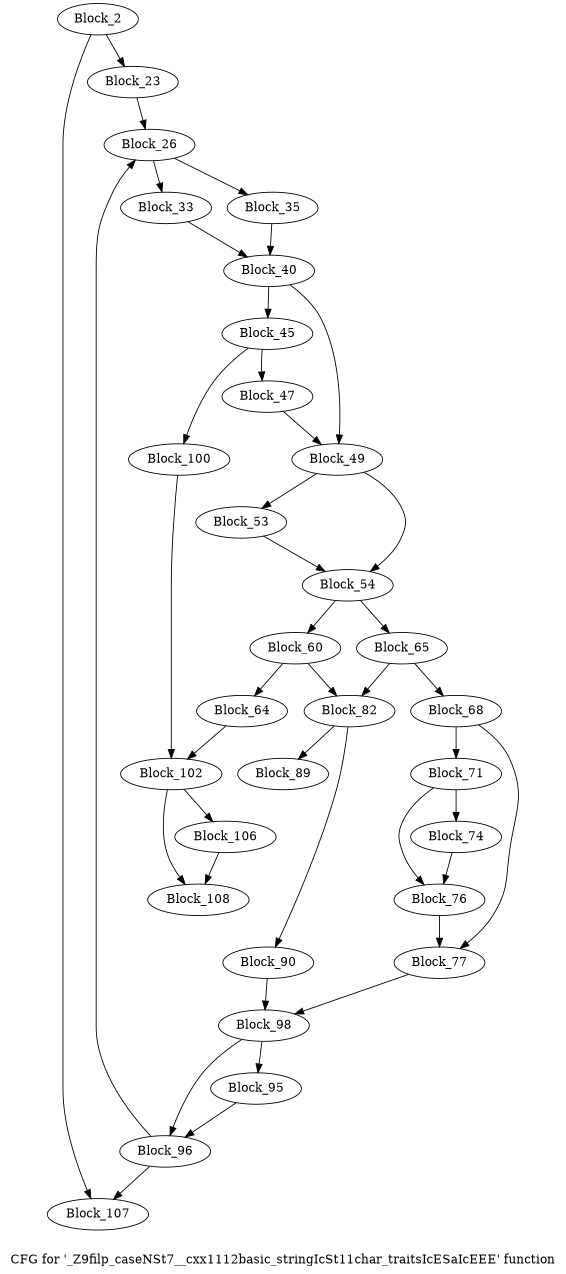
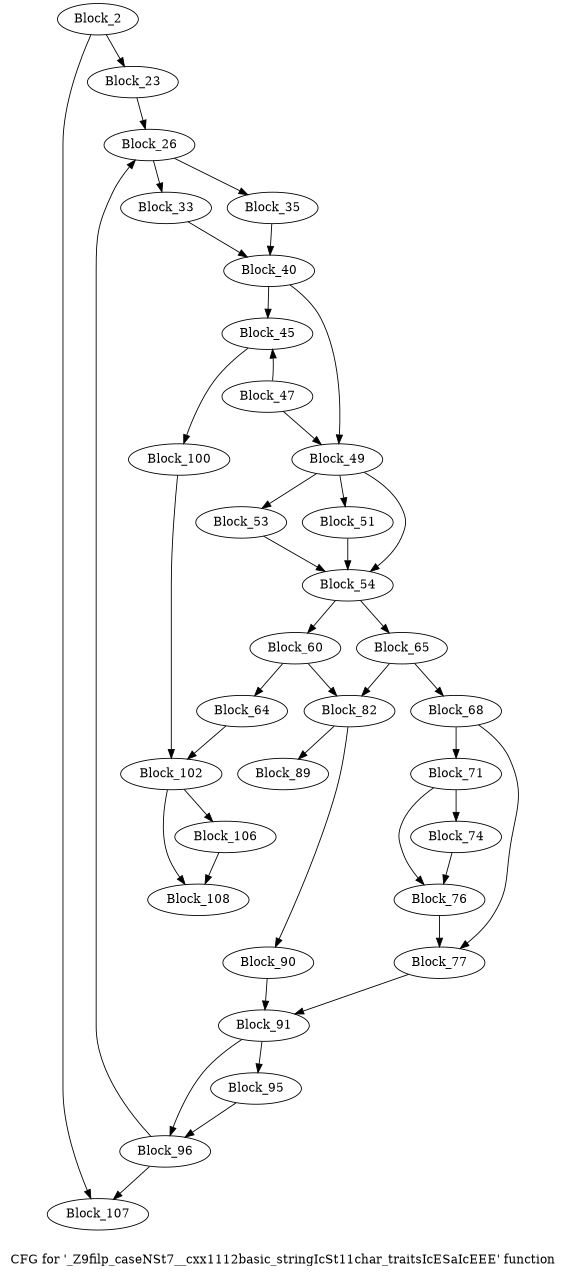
edge "Block_45" -> "Block_47": reversed
node "Block_51": added
node "Block_98": label "Block_98" -> "Block_91"
